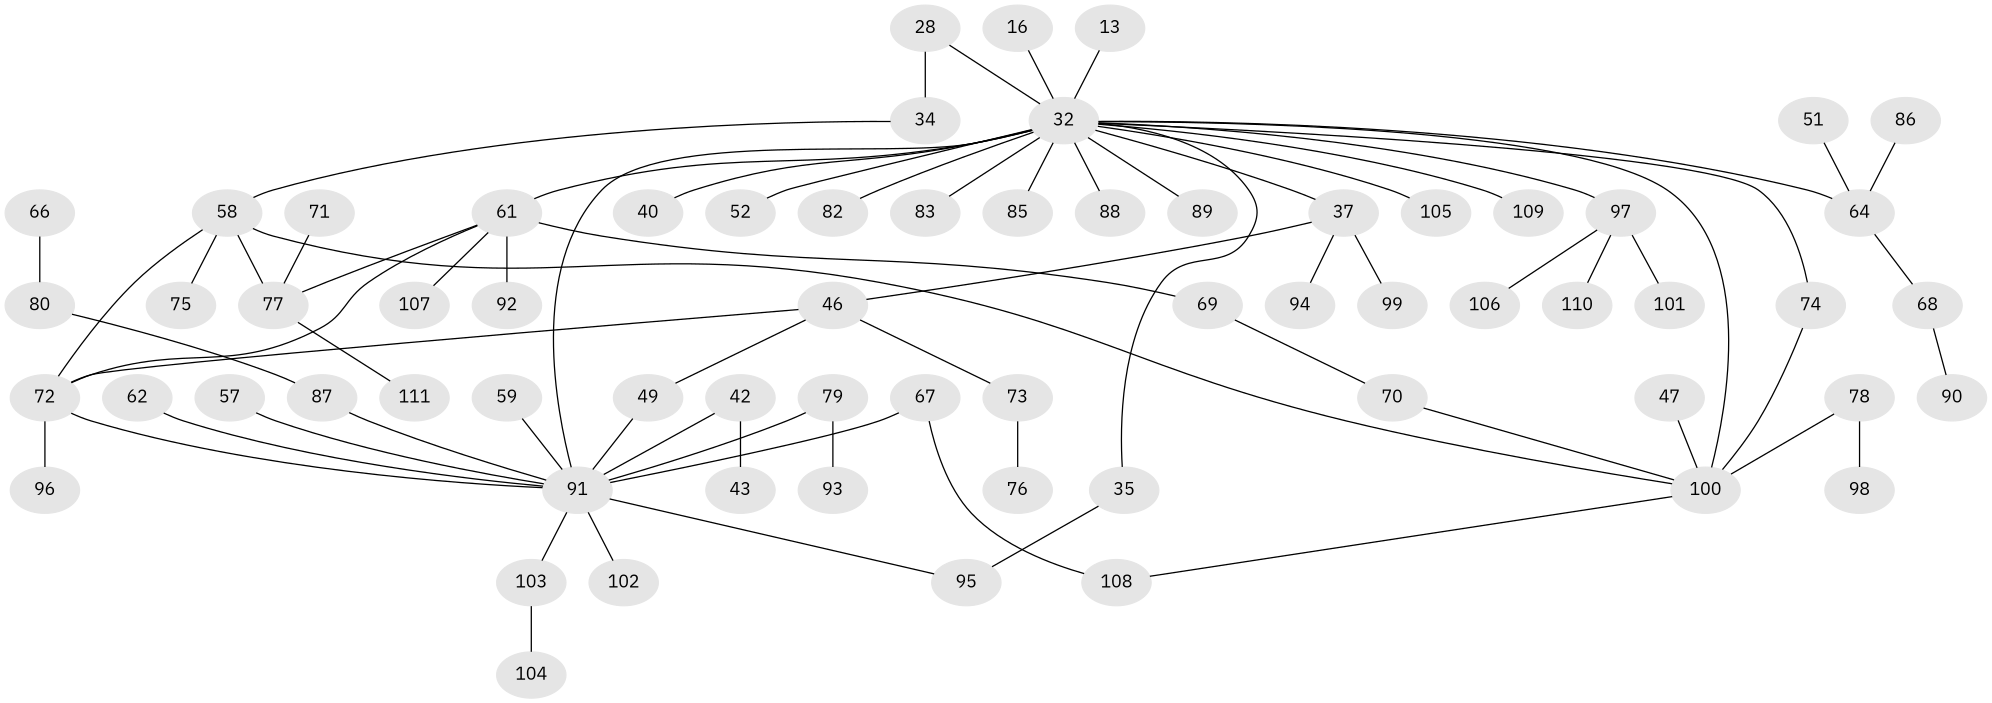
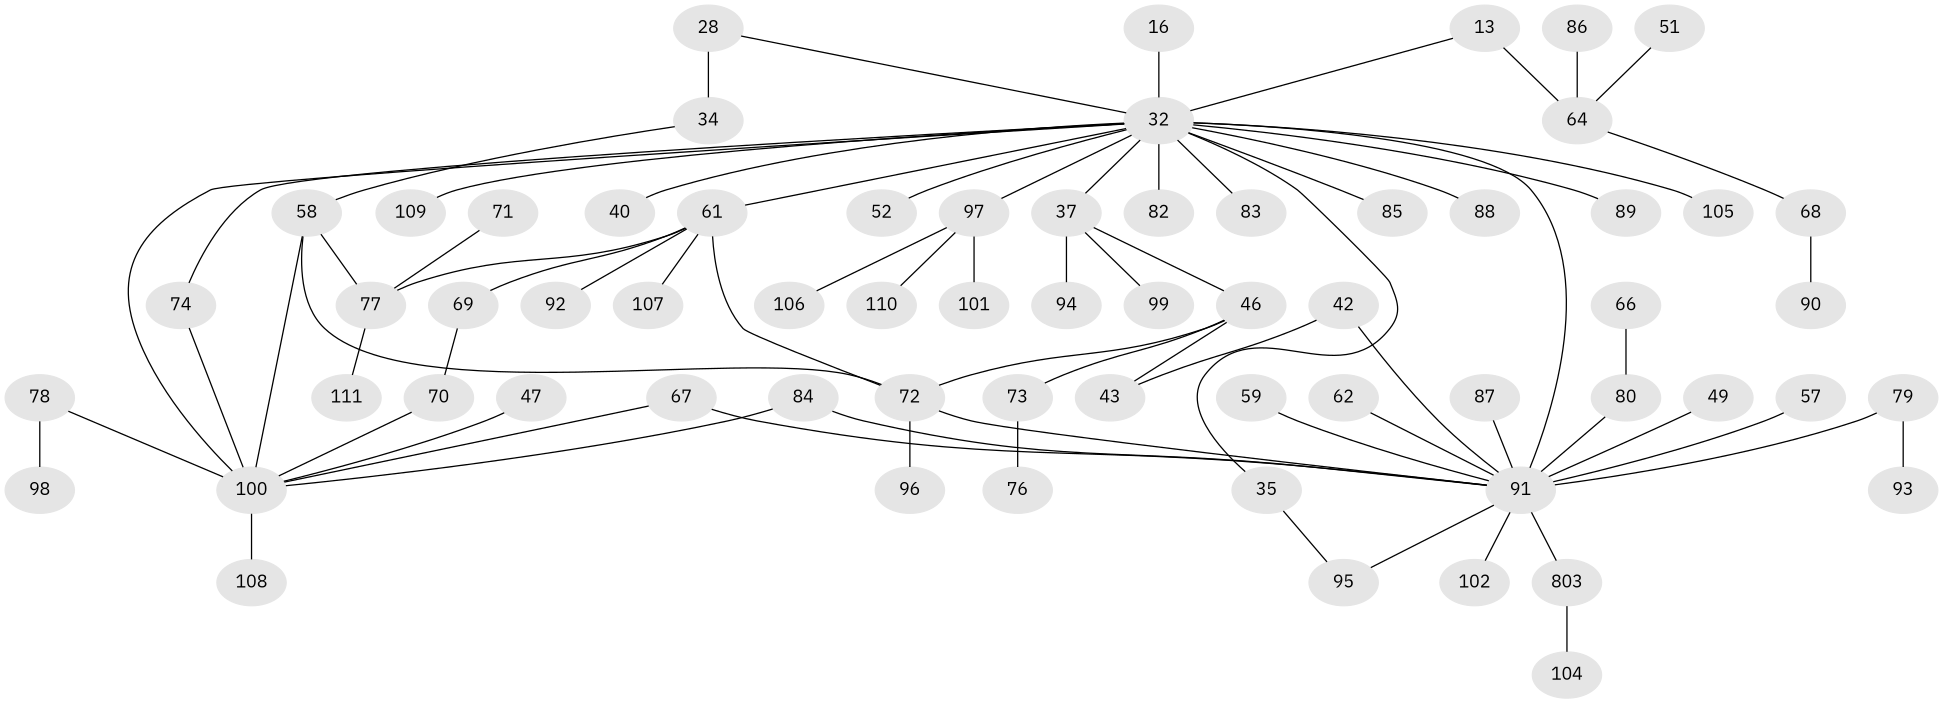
edge "32" -- "64": now "13" -- "64"
node "75": removed
edge "80" -- "87": now "80" -- "91"
edge "46" -- "49": now "46" -- "43"
node "84": added
edge "67" -- "108": now "67" -- "100"
node "103": label "103" -> "803"
